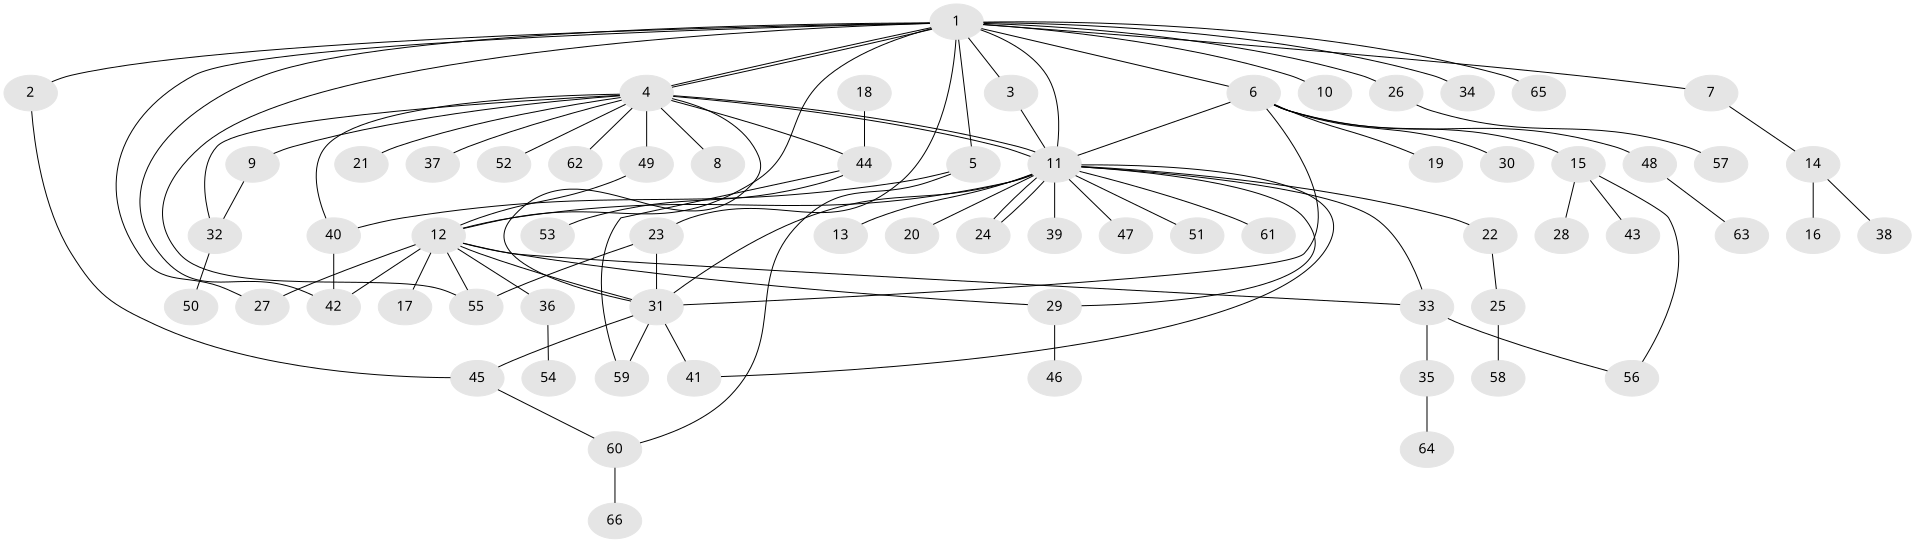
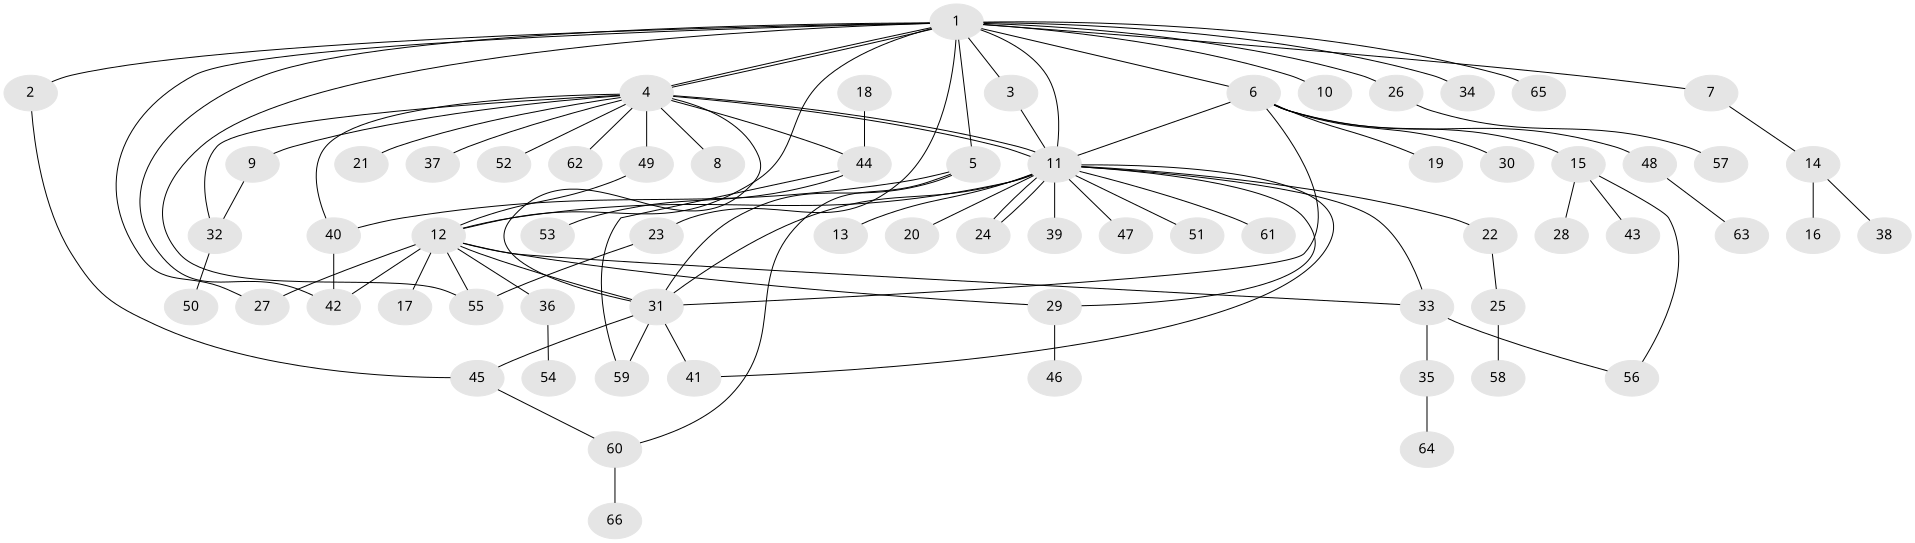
edge "23" -- "31": now "5" -- "31"
